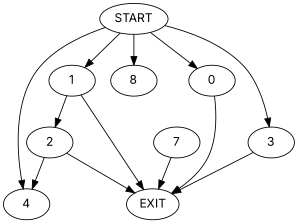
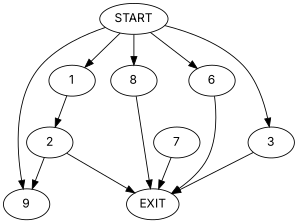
node "0": label "0" -> "6"
edge "1" -> "EXIT": now "8" -> "EXIT"
node "4": label "4" -> "9"
